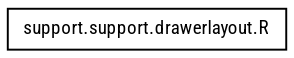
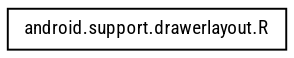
node "support.support.drawerlayout.R": label "support.support.drawerlayout.R" -> "android.support.drawerlayout.R"
